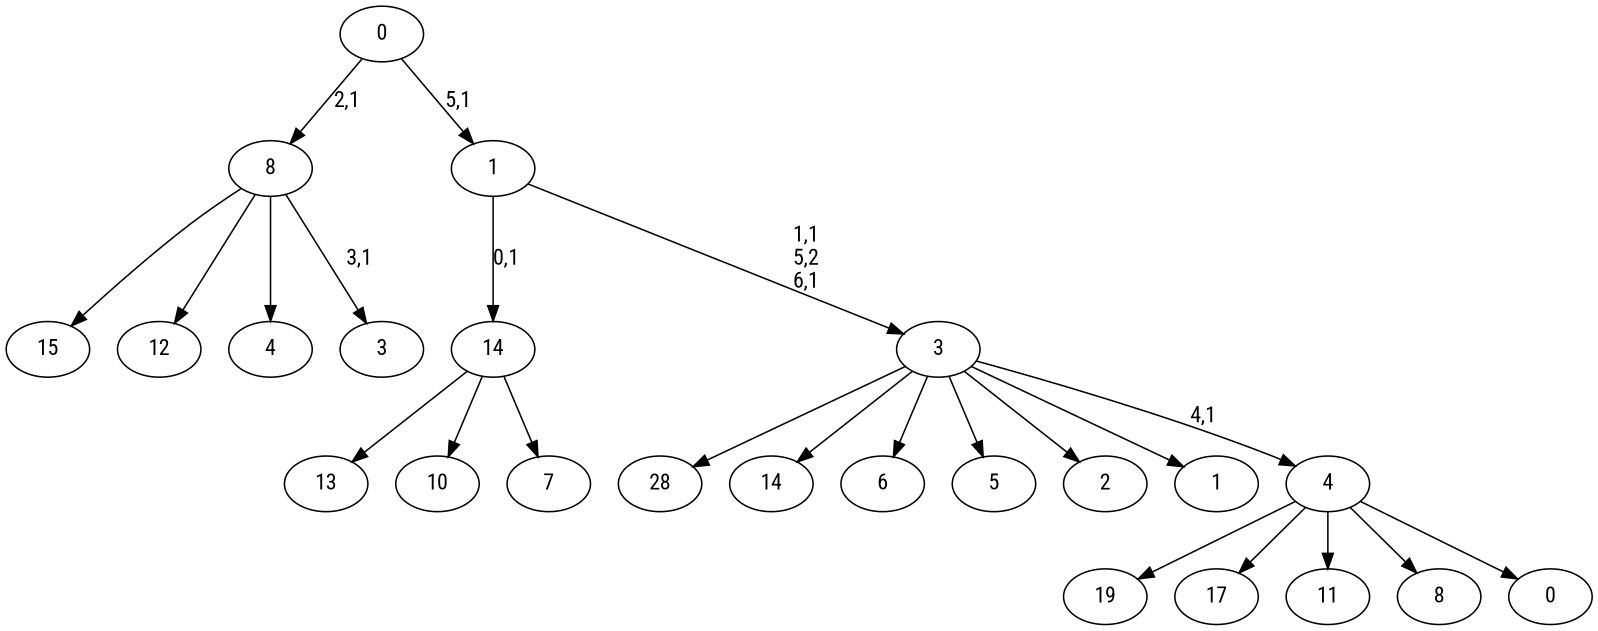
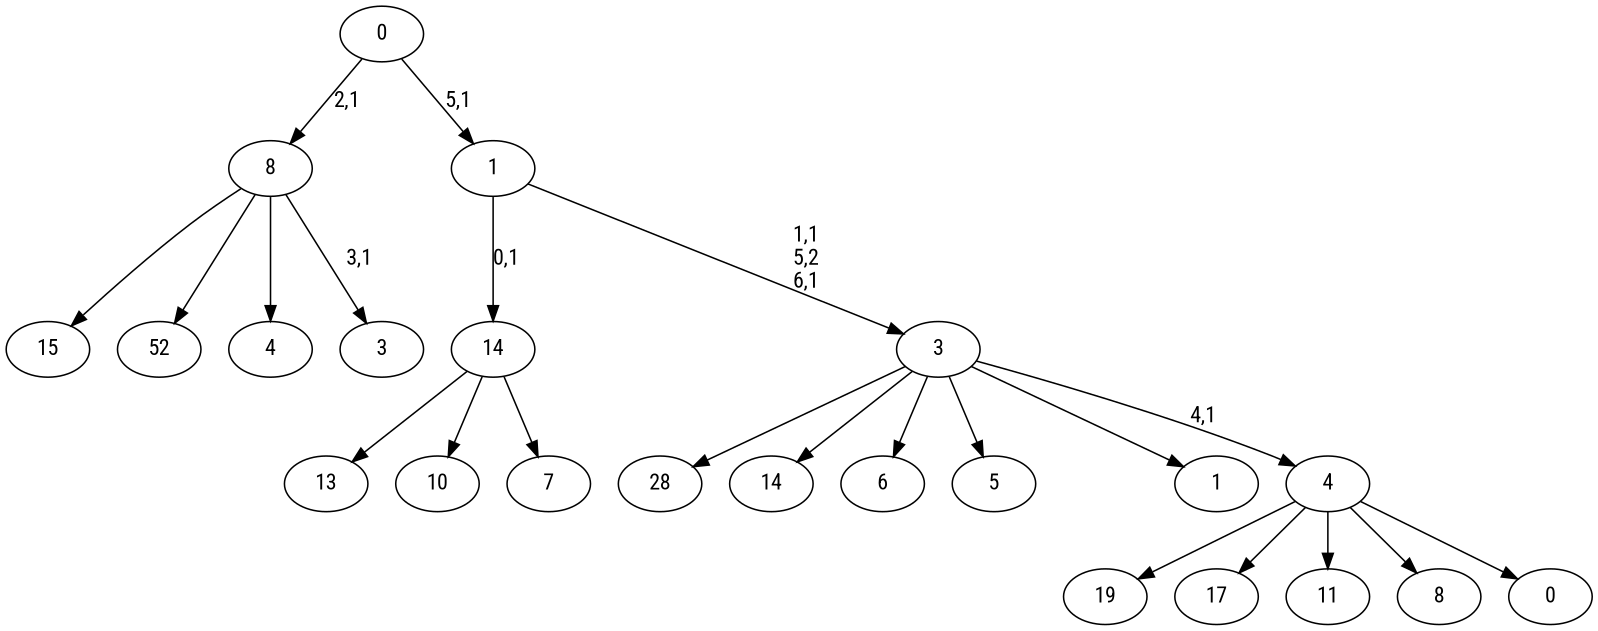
node "12": label "12" -> "52"
node "2": removed
